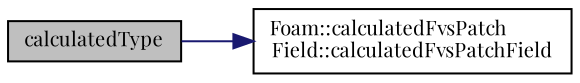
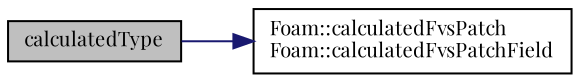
node "Foam::calculatedFvsPatch Field::calculatedFvsPatchField": label "Foam::calculatedFvsPatch Field::calculatedFvsPatchField" -> "Foam::calculatedFvsPatch Foam::calculatedFvsPatchField"
